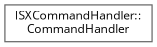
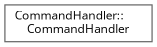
node "ISXCommandHandler:: CommandHandler": label "ISXCommandHandler:: CommandHandler" -> "CommandHandler:: CommandHandler"
